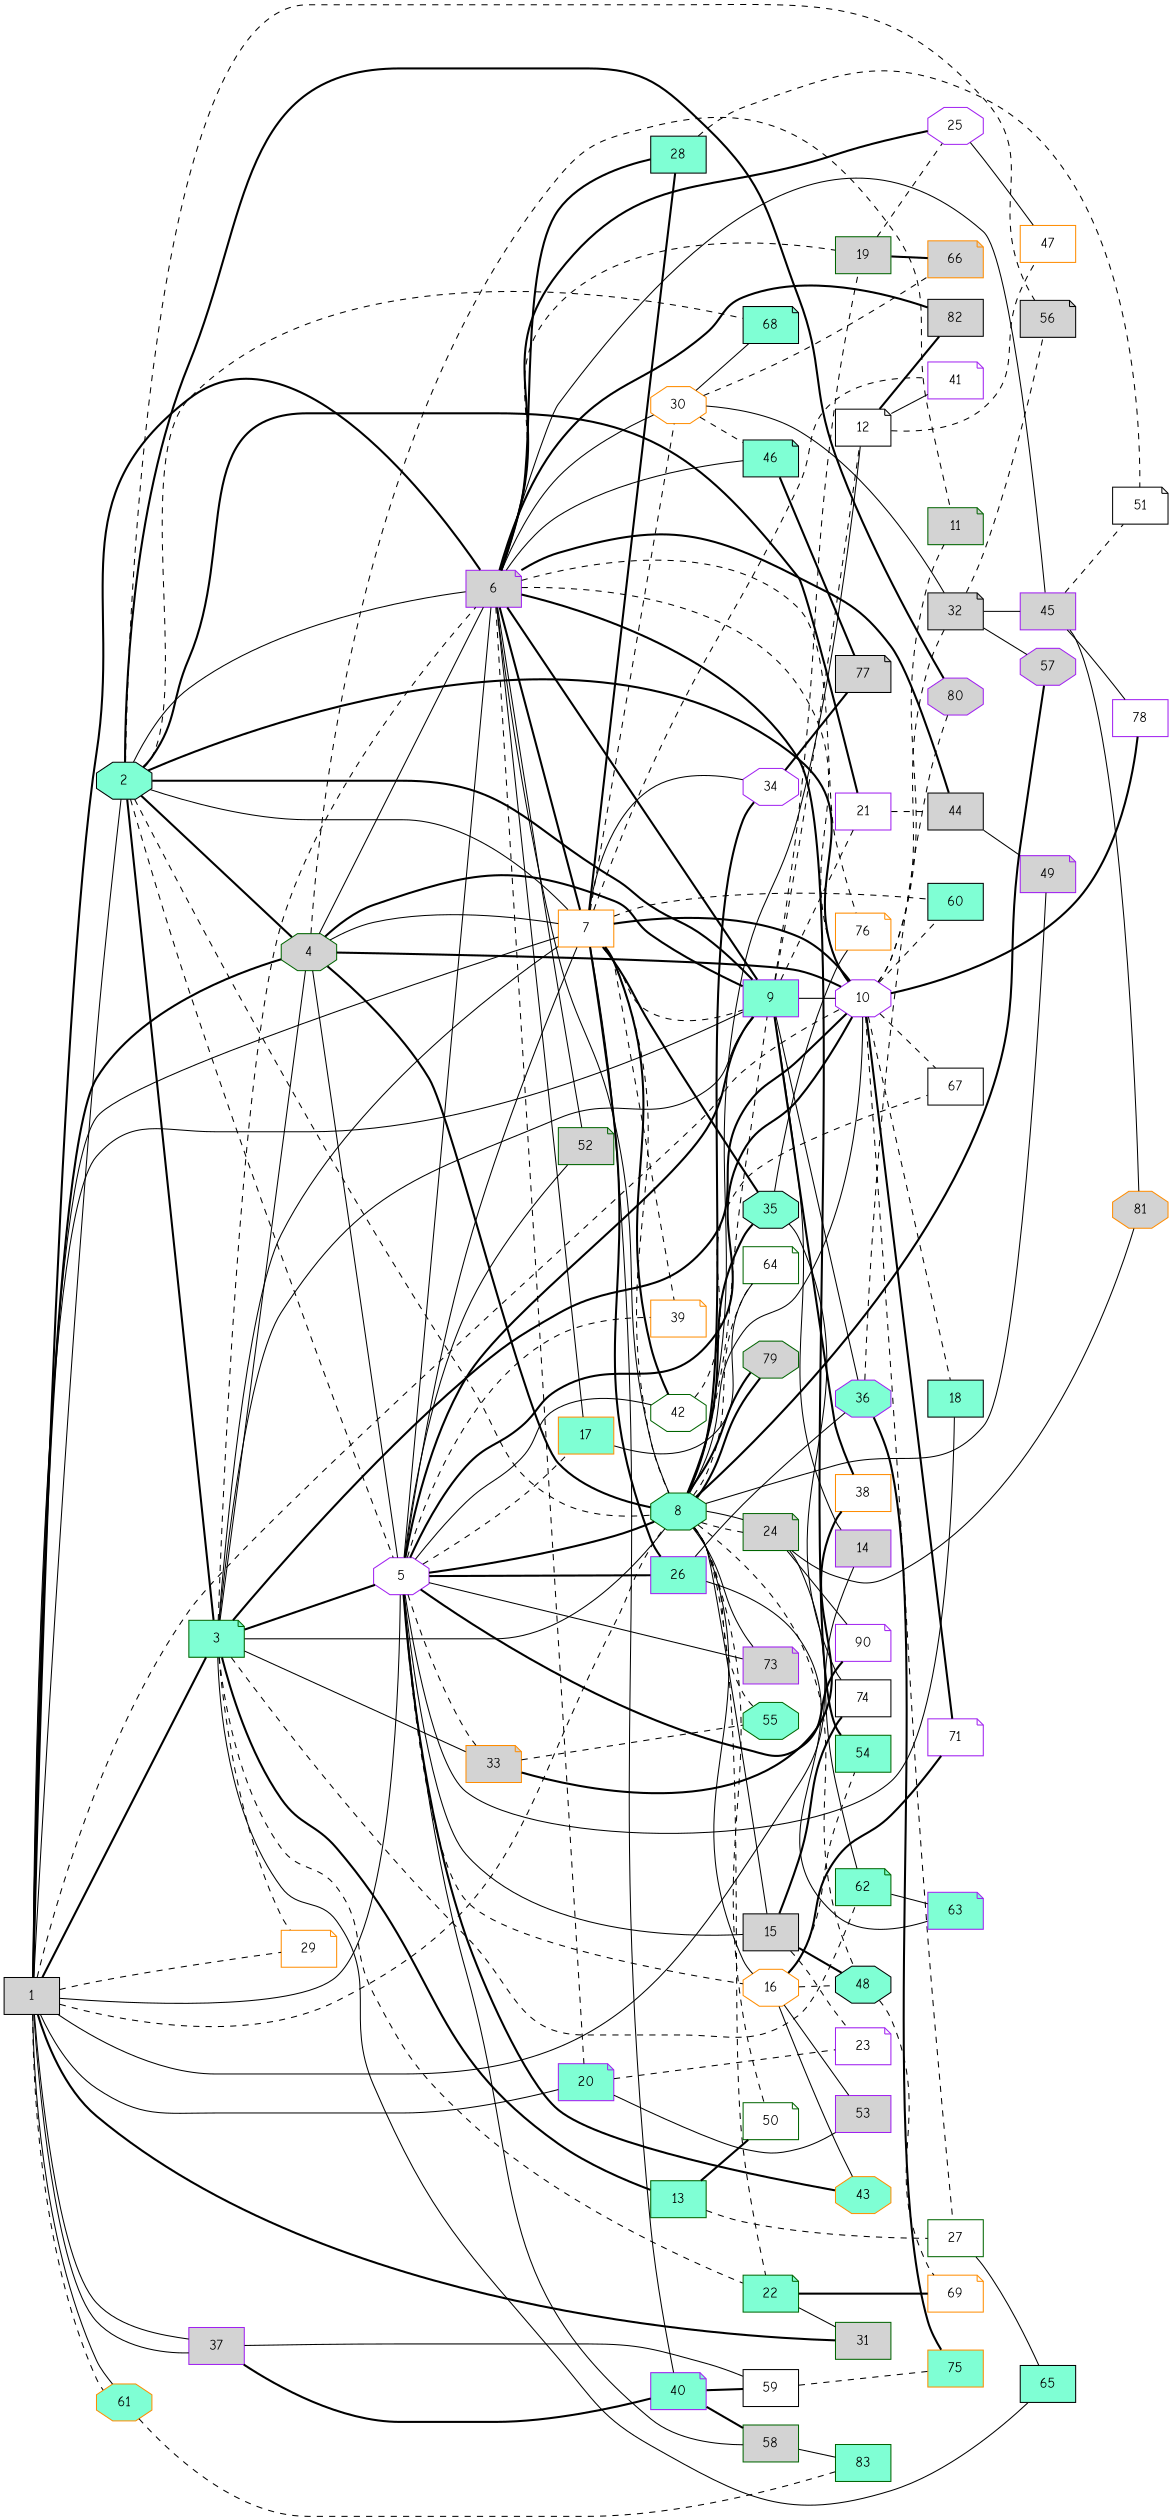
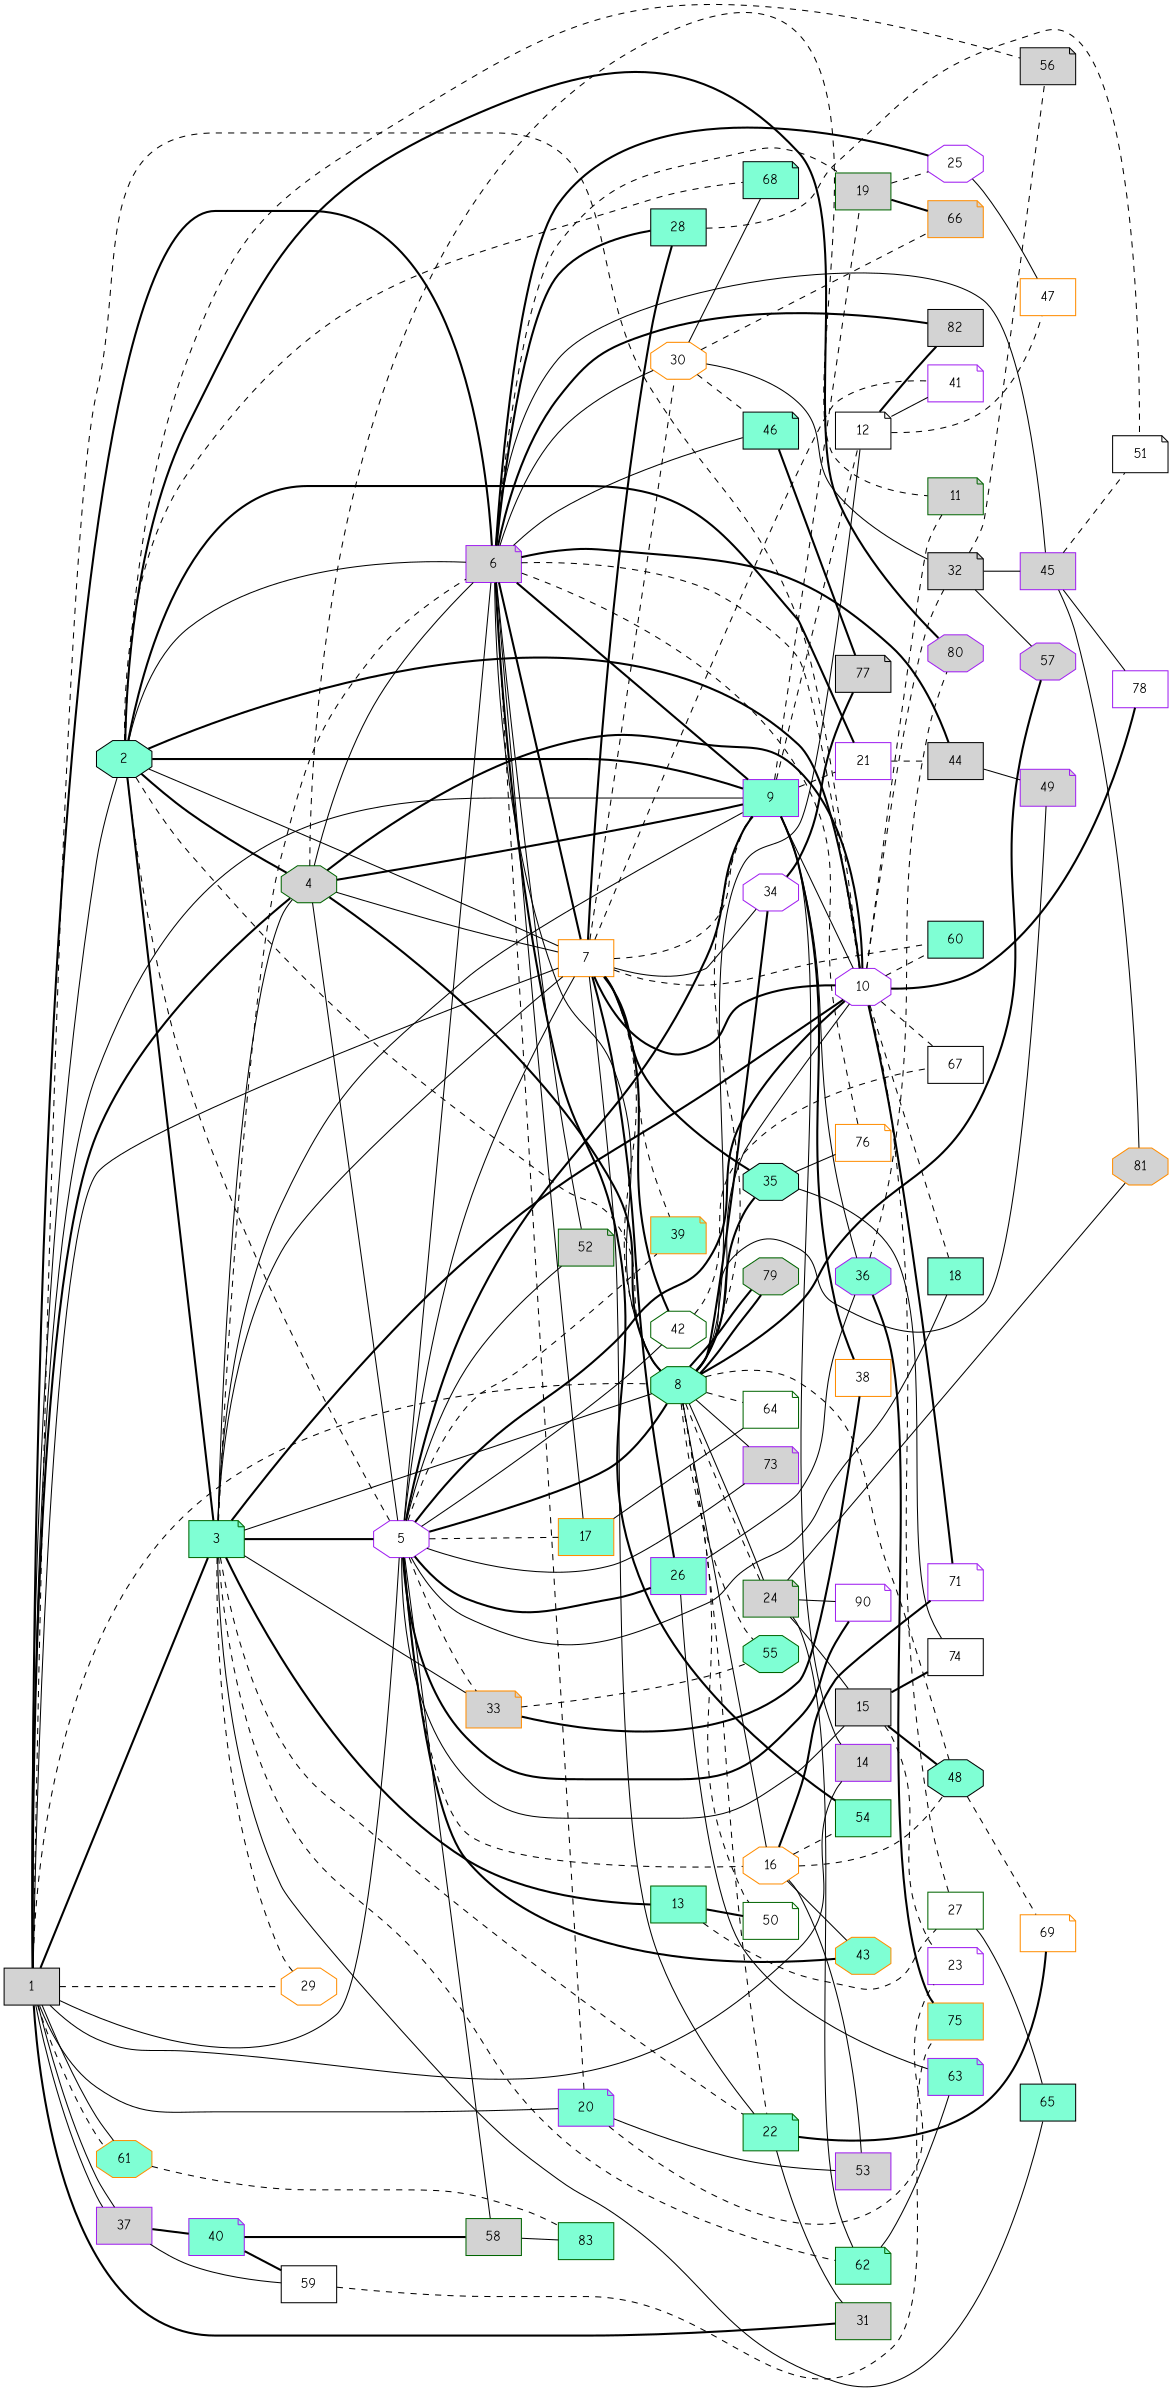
node "39": fillcolor white -> aquamarine
edge "7" -- "40": now "7" -- "22"
edge "8" -- "15": now "24" -- "15"
node "29": shape note -> octagon
